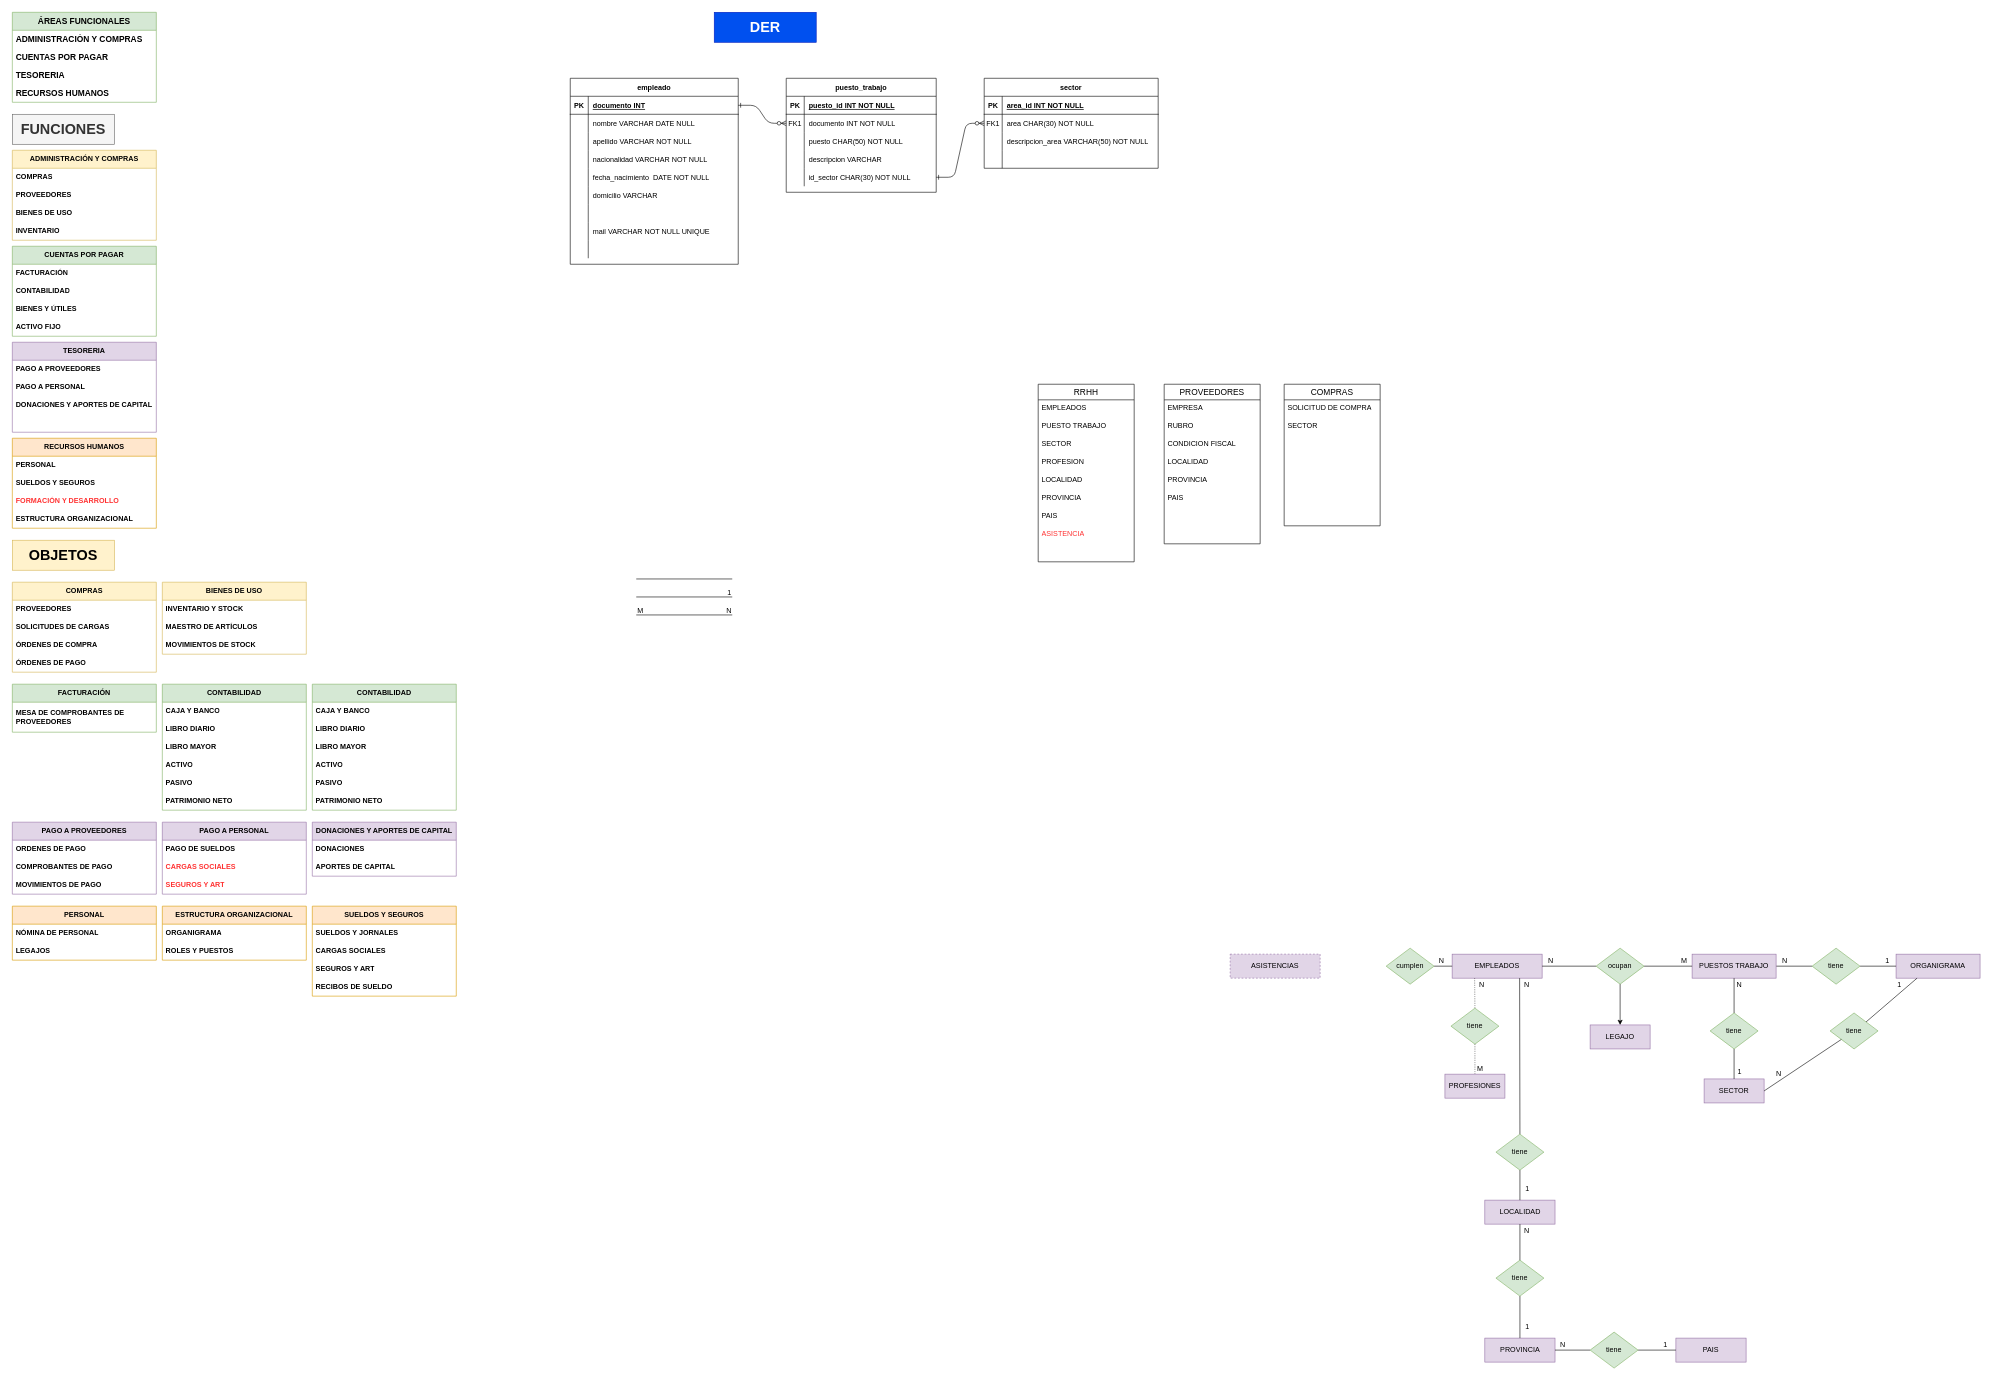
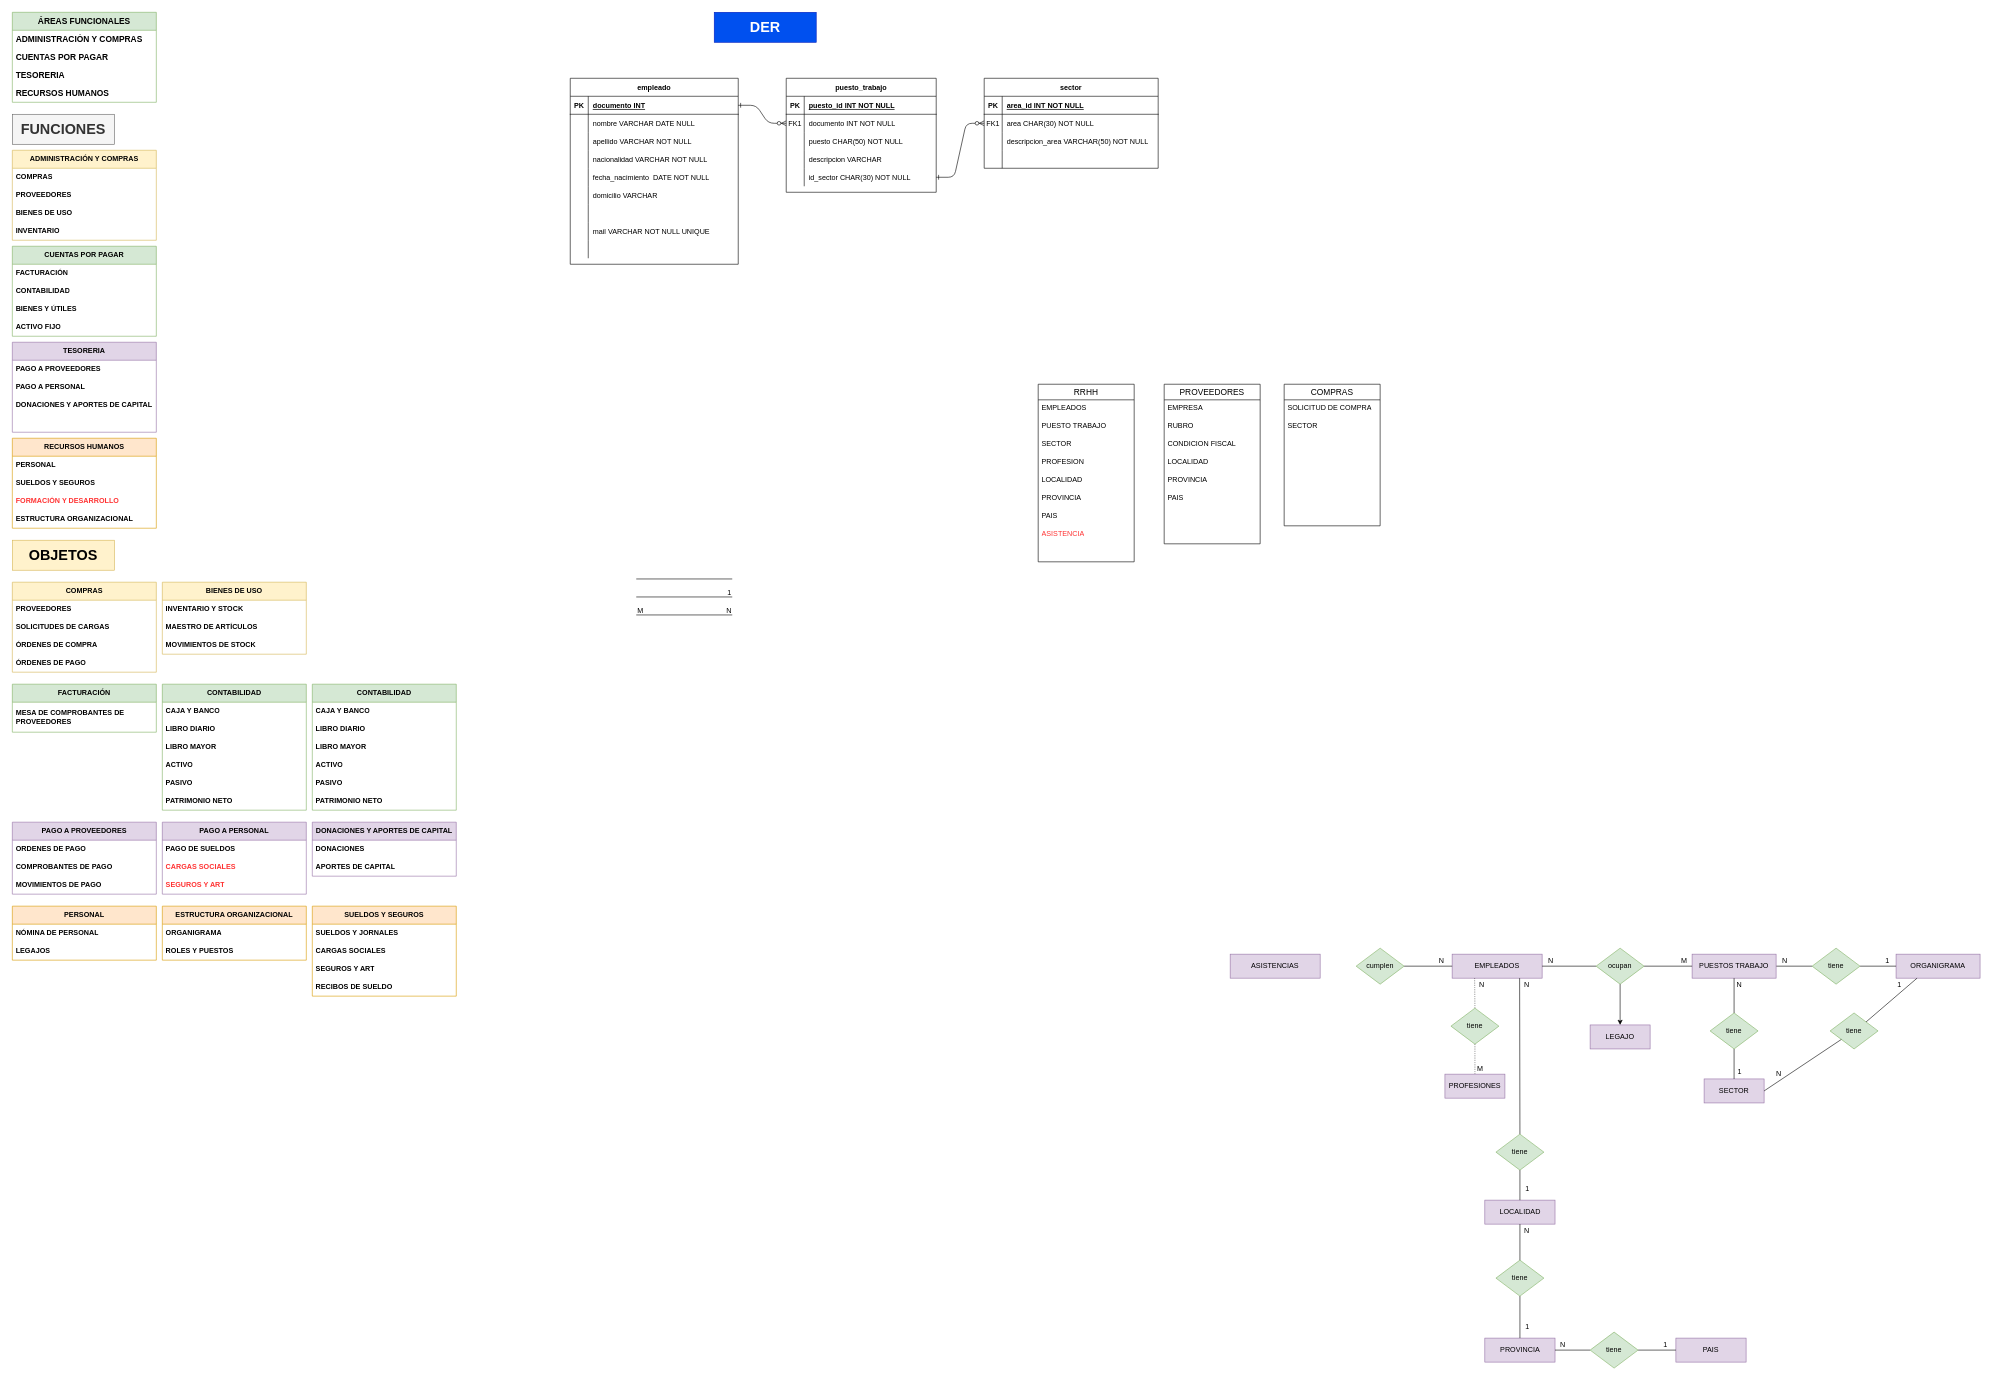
node "ASISTENCIAS": style dashed -> solid
node "cumplen": moved (1410, 966) -> (1380, 966)
